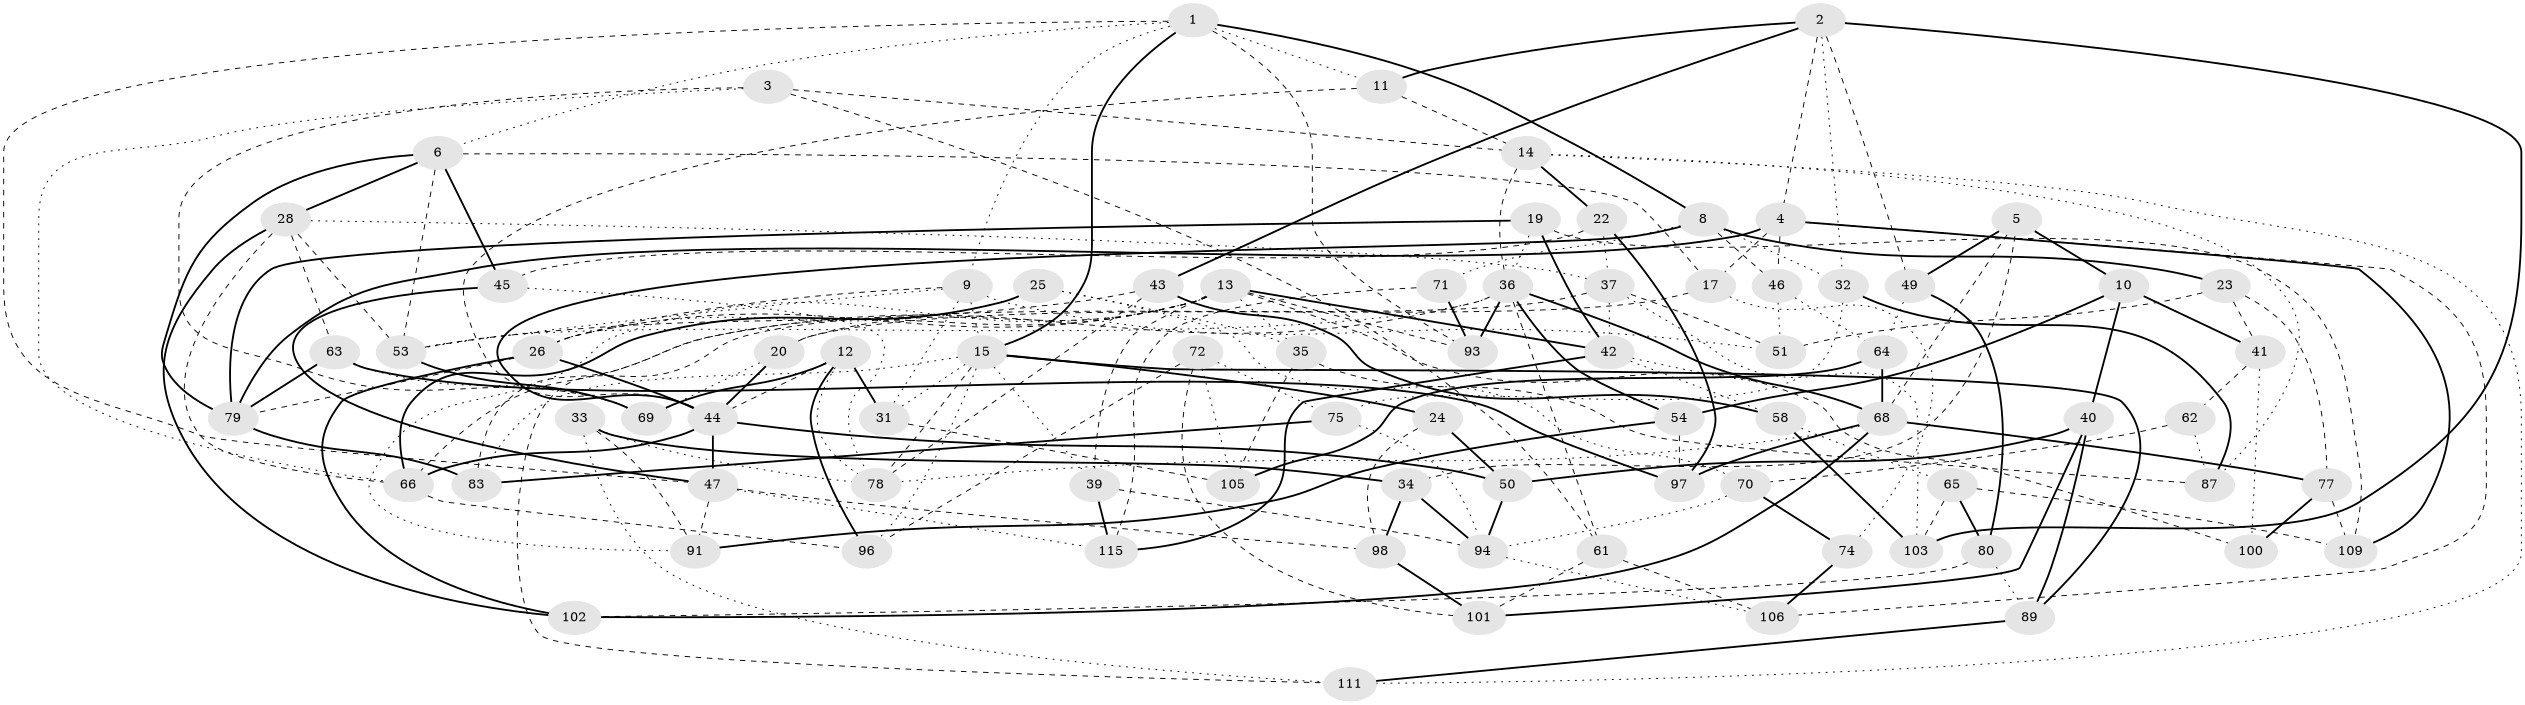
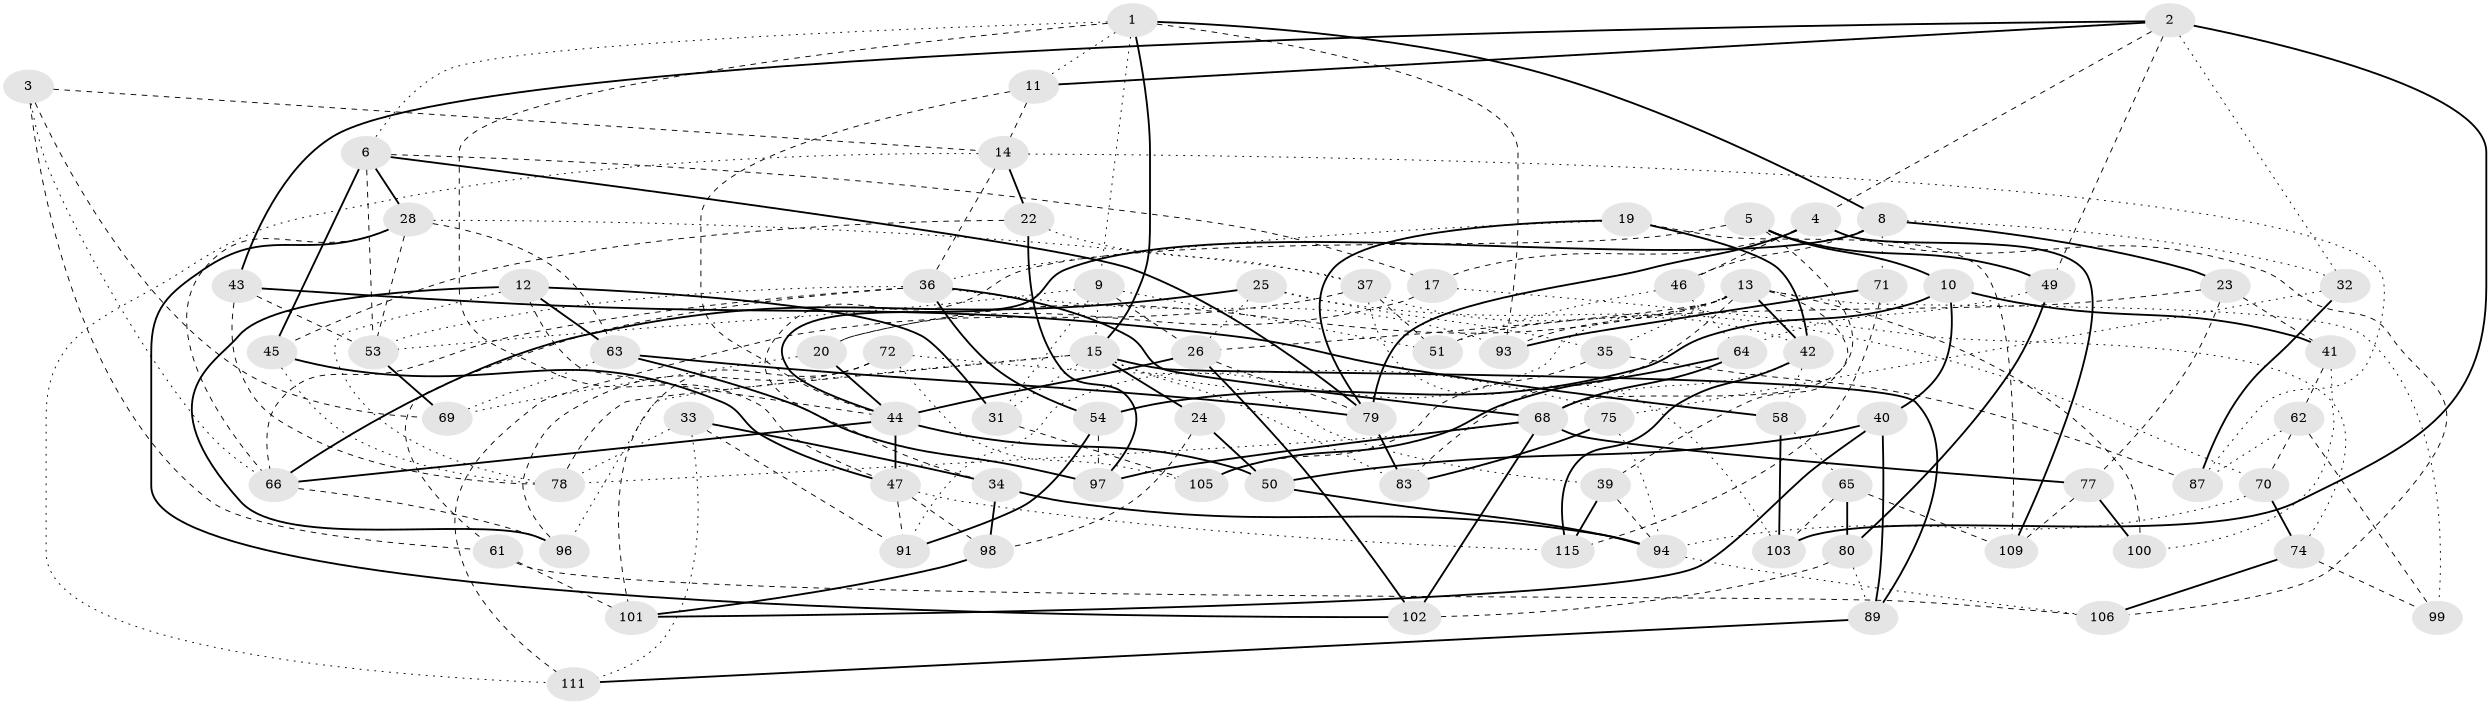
edge "36" -- "93": style bold -> dotted
edge "12" -- "69": now "12" -- "63"
node "99": added
